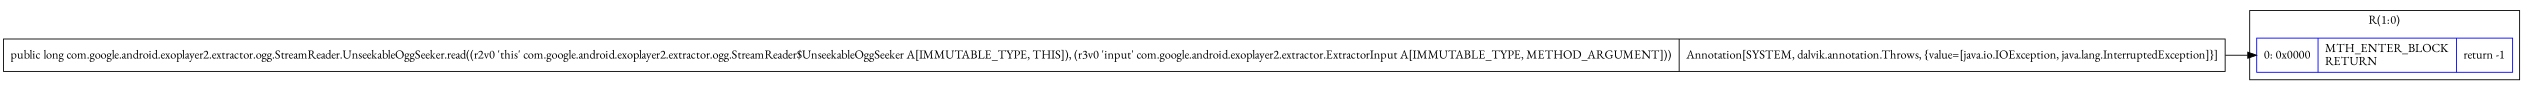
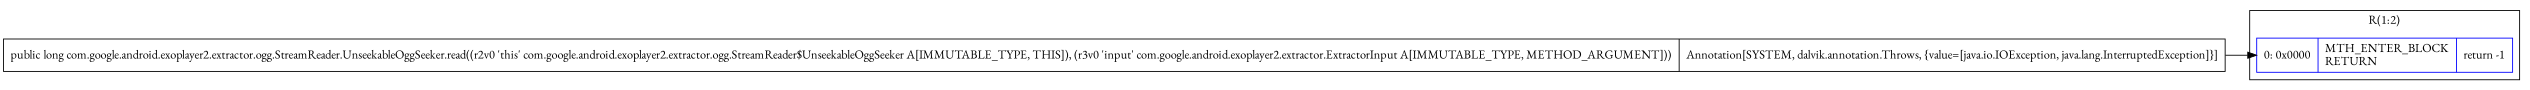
cluster "R(1:0)": label "R(1:0)" -> "R(1:2)"
